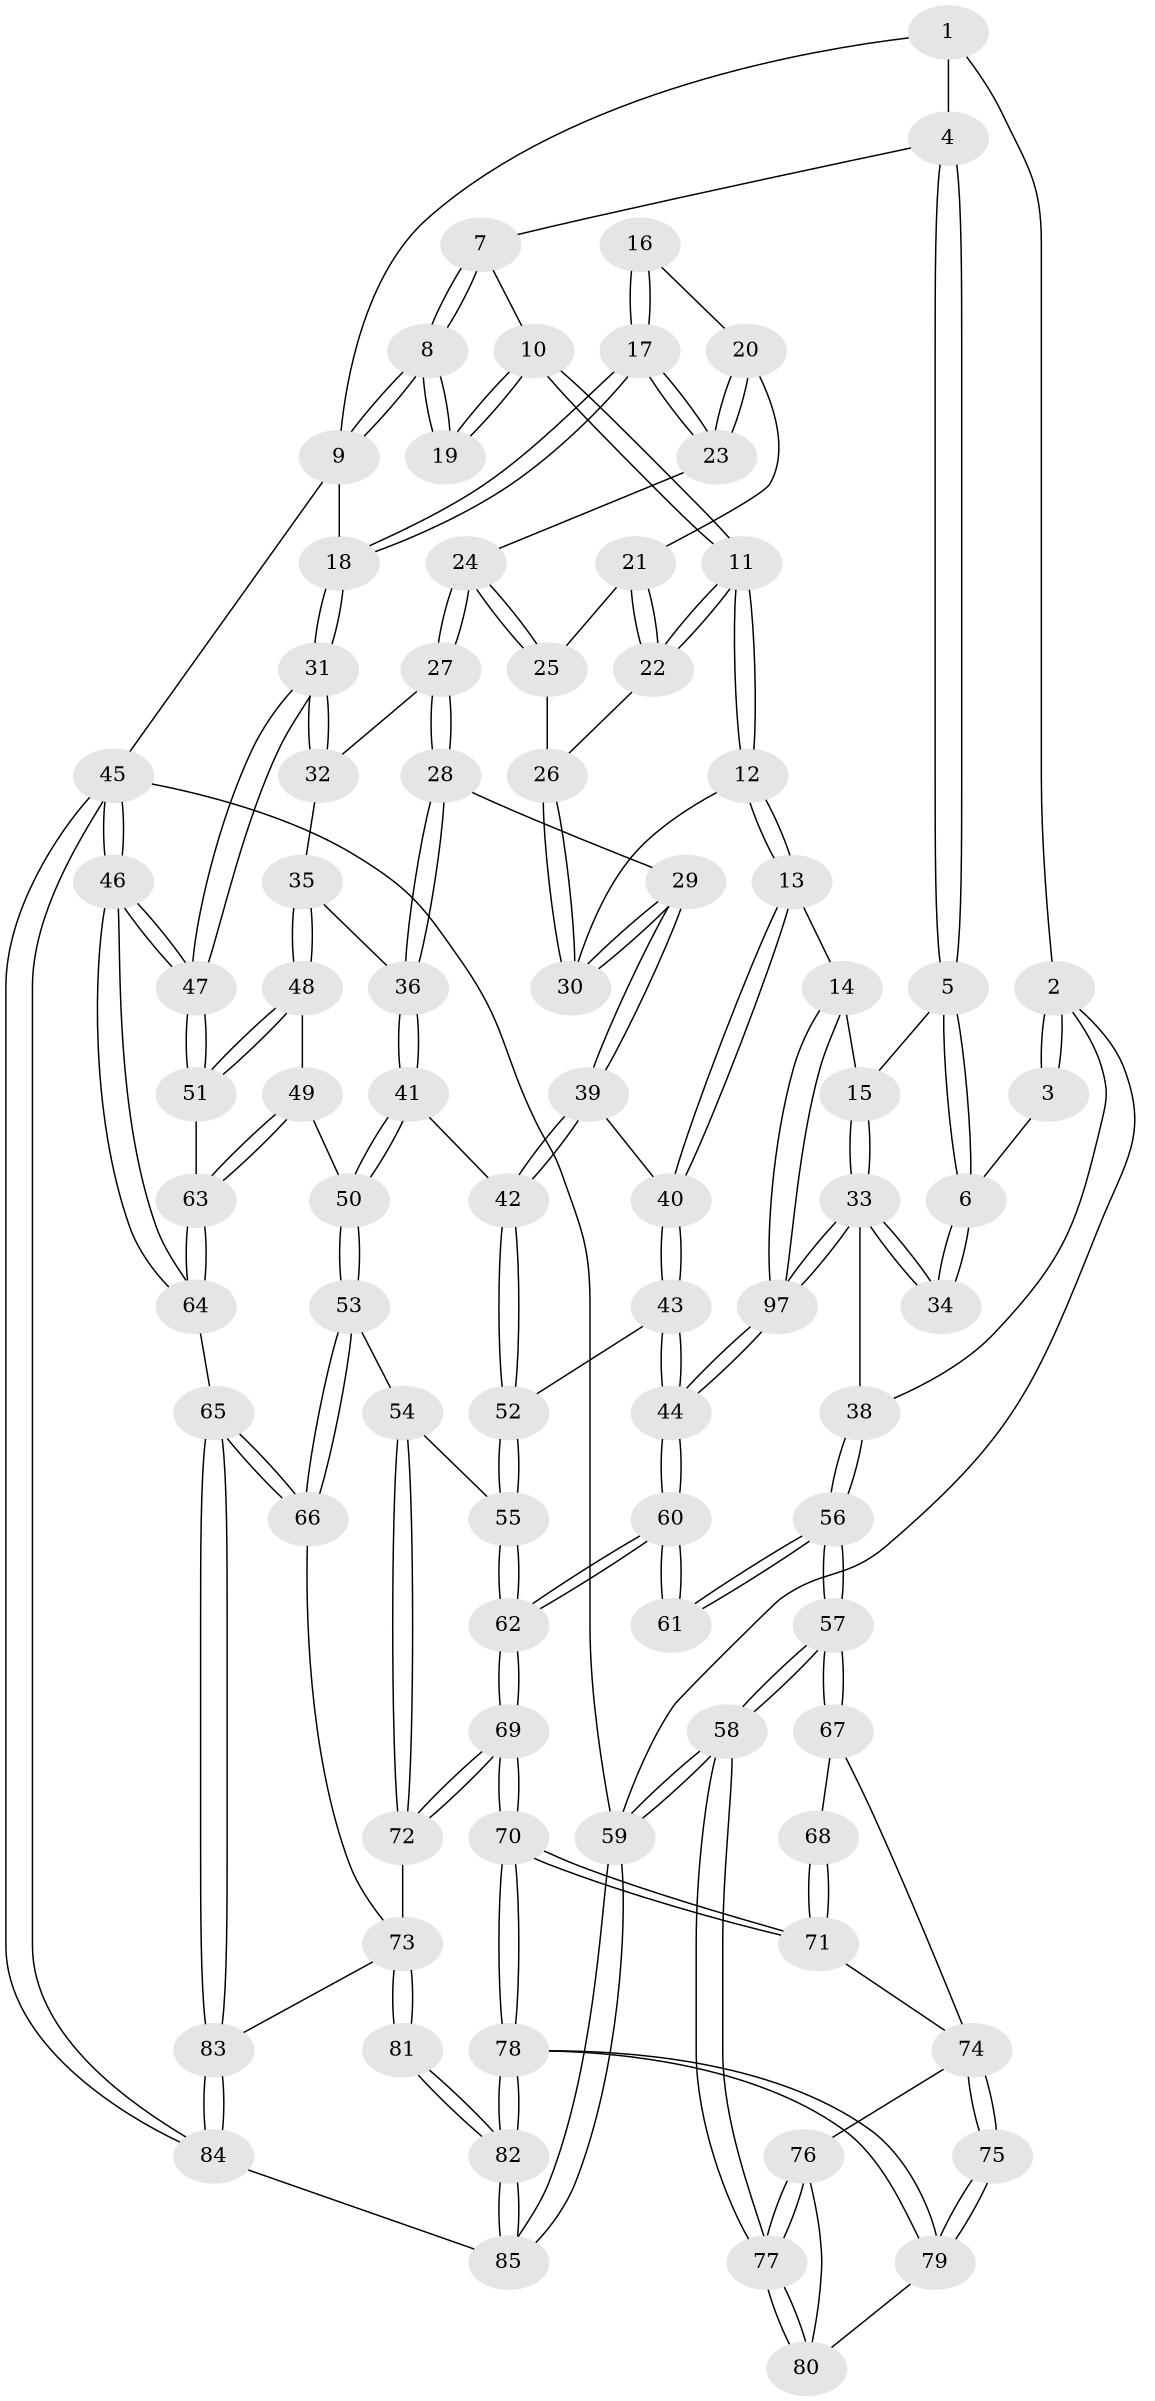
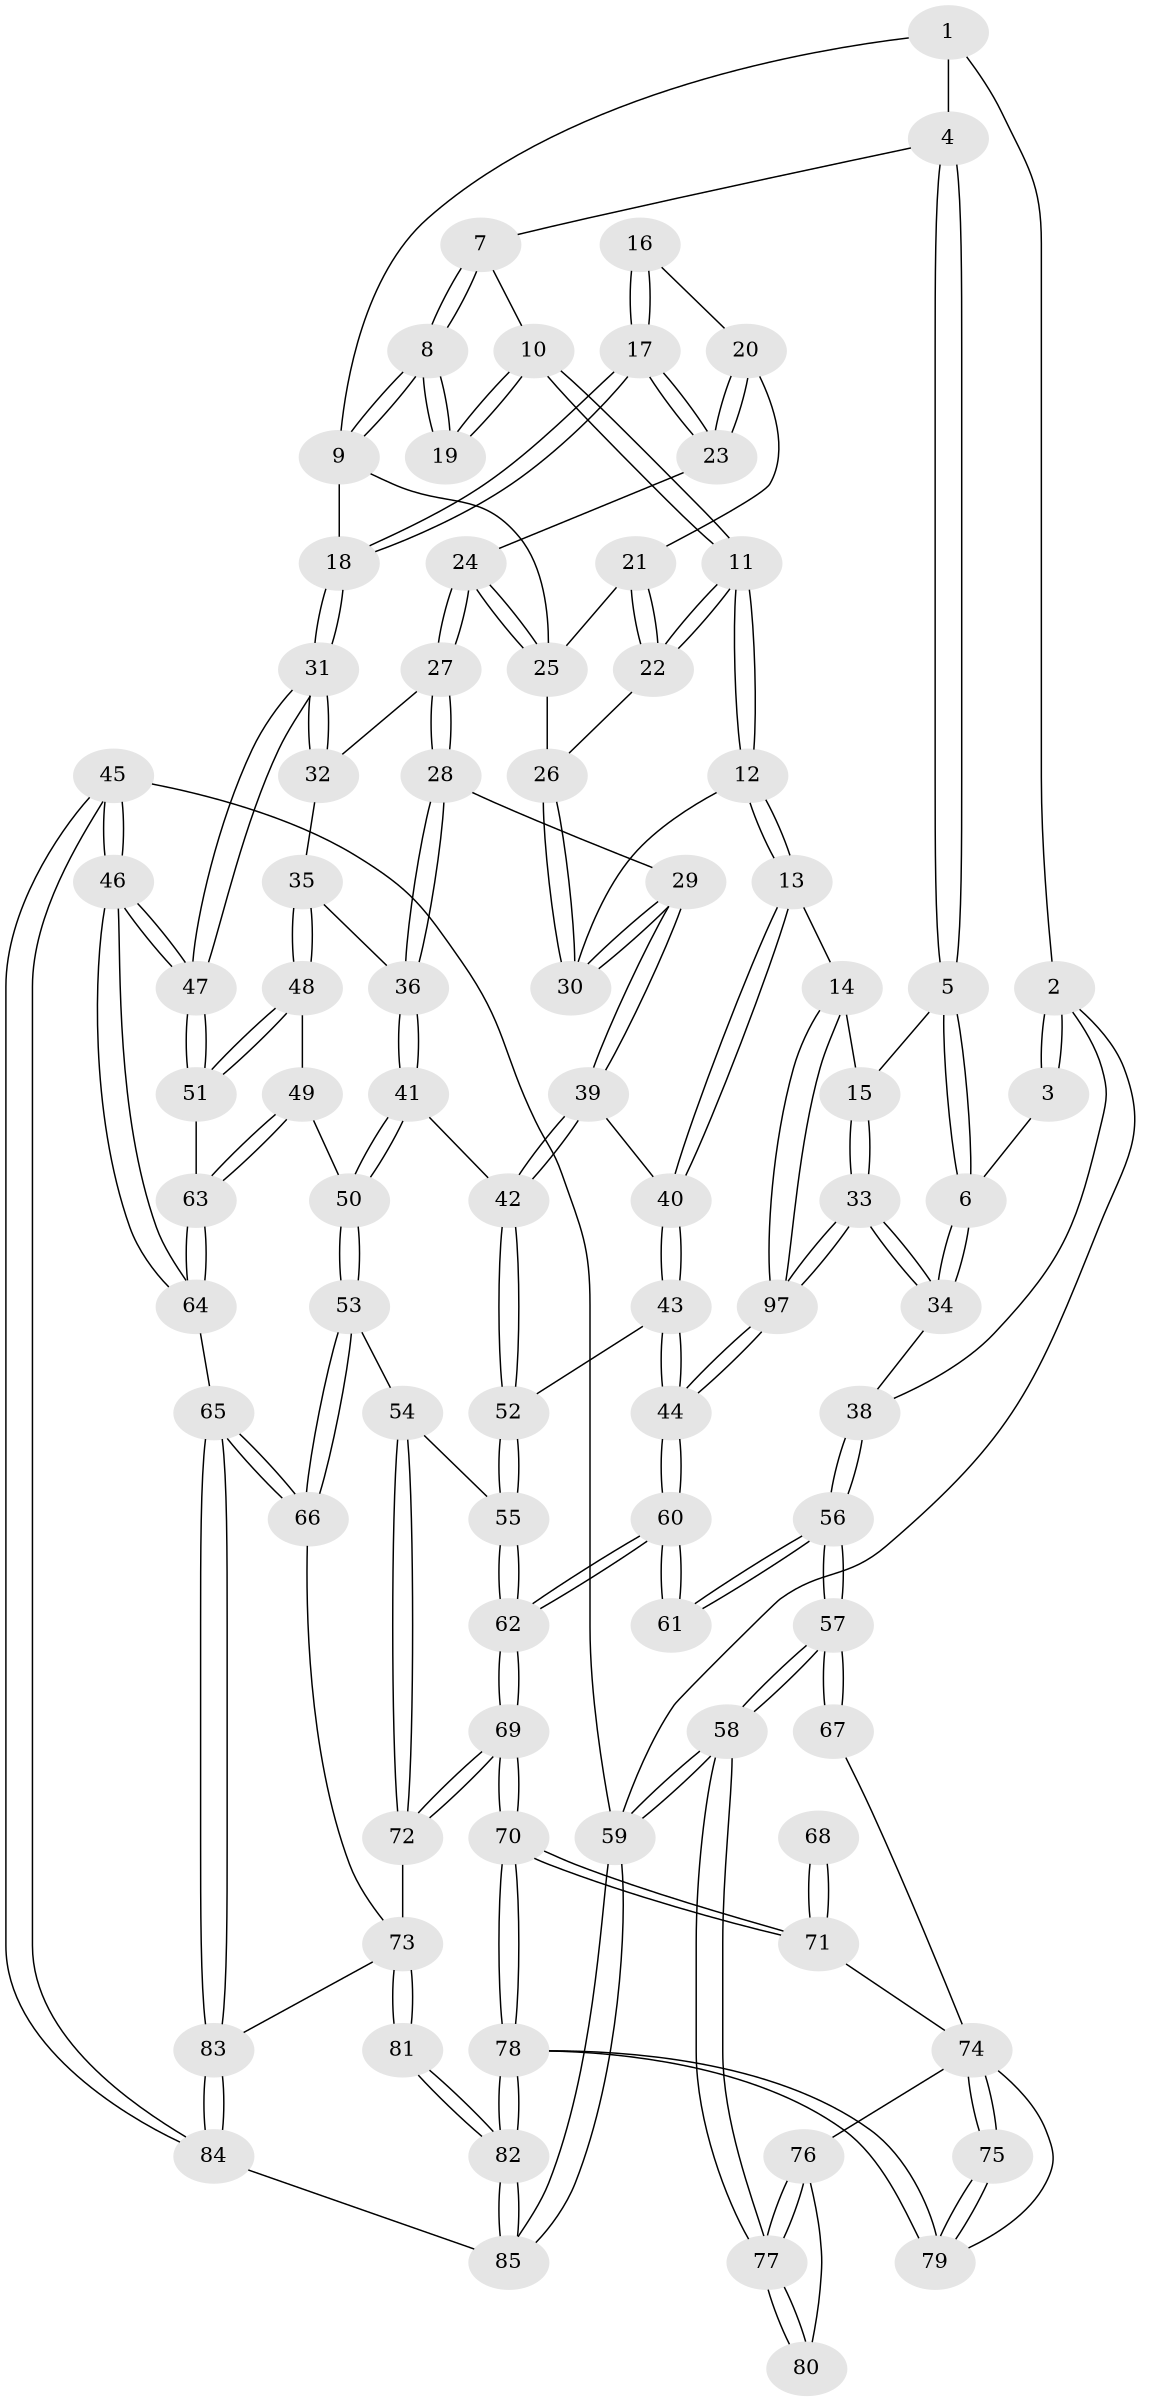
edge "9" -- "45": now "9" -- "25"
edge "33" -- "38": now "34" -- "38"
edge "67" -- "68": removed
edge "79" -- "80": now "79" -- "74"
